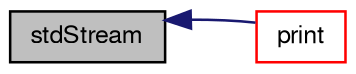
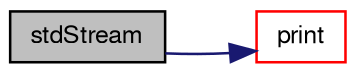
edge "print" -> "stdStream": reversed
